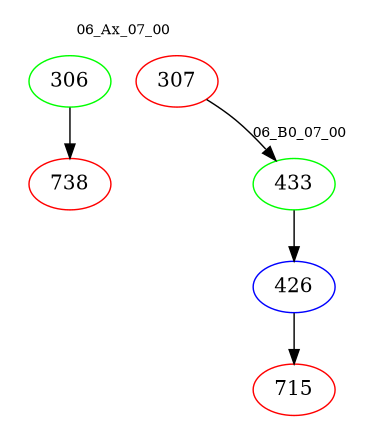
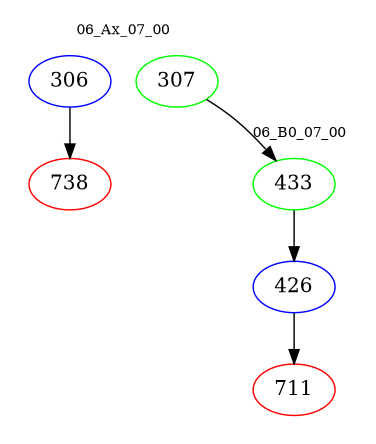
node "306": color green -> blue
node "307": color red -> green
node "715": label "715" -> "711"
